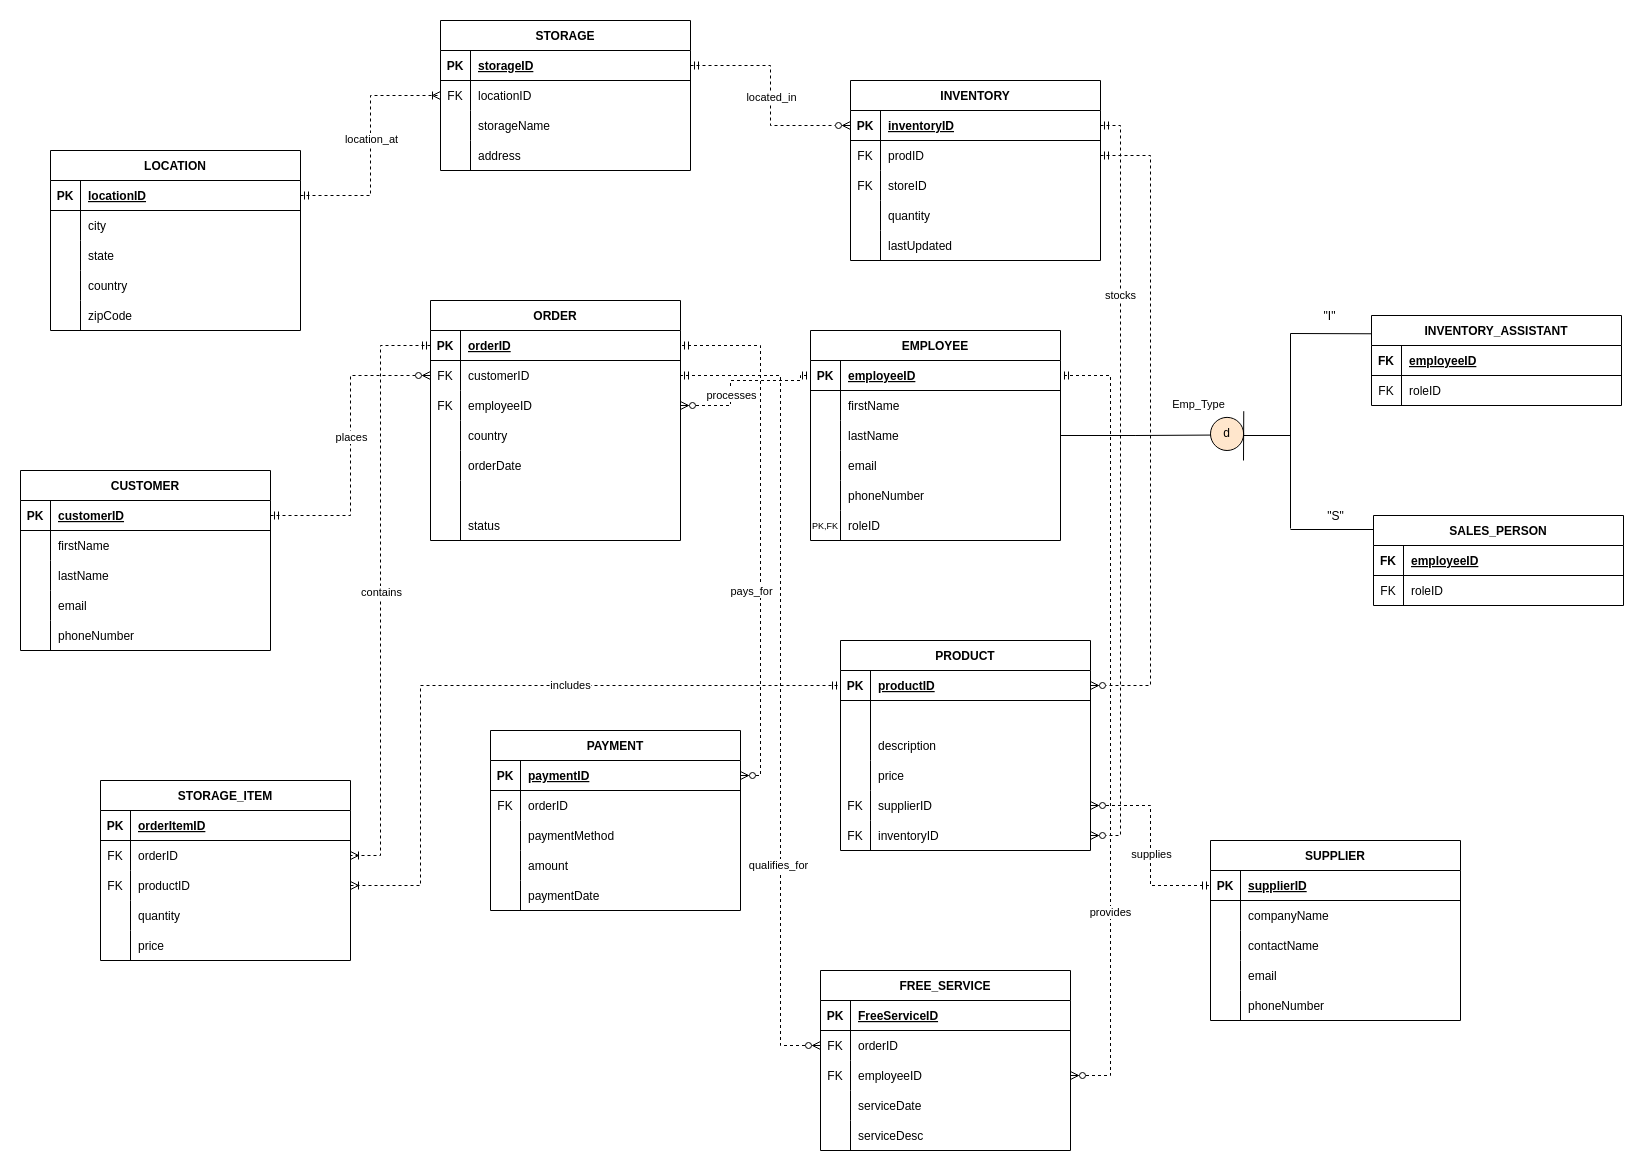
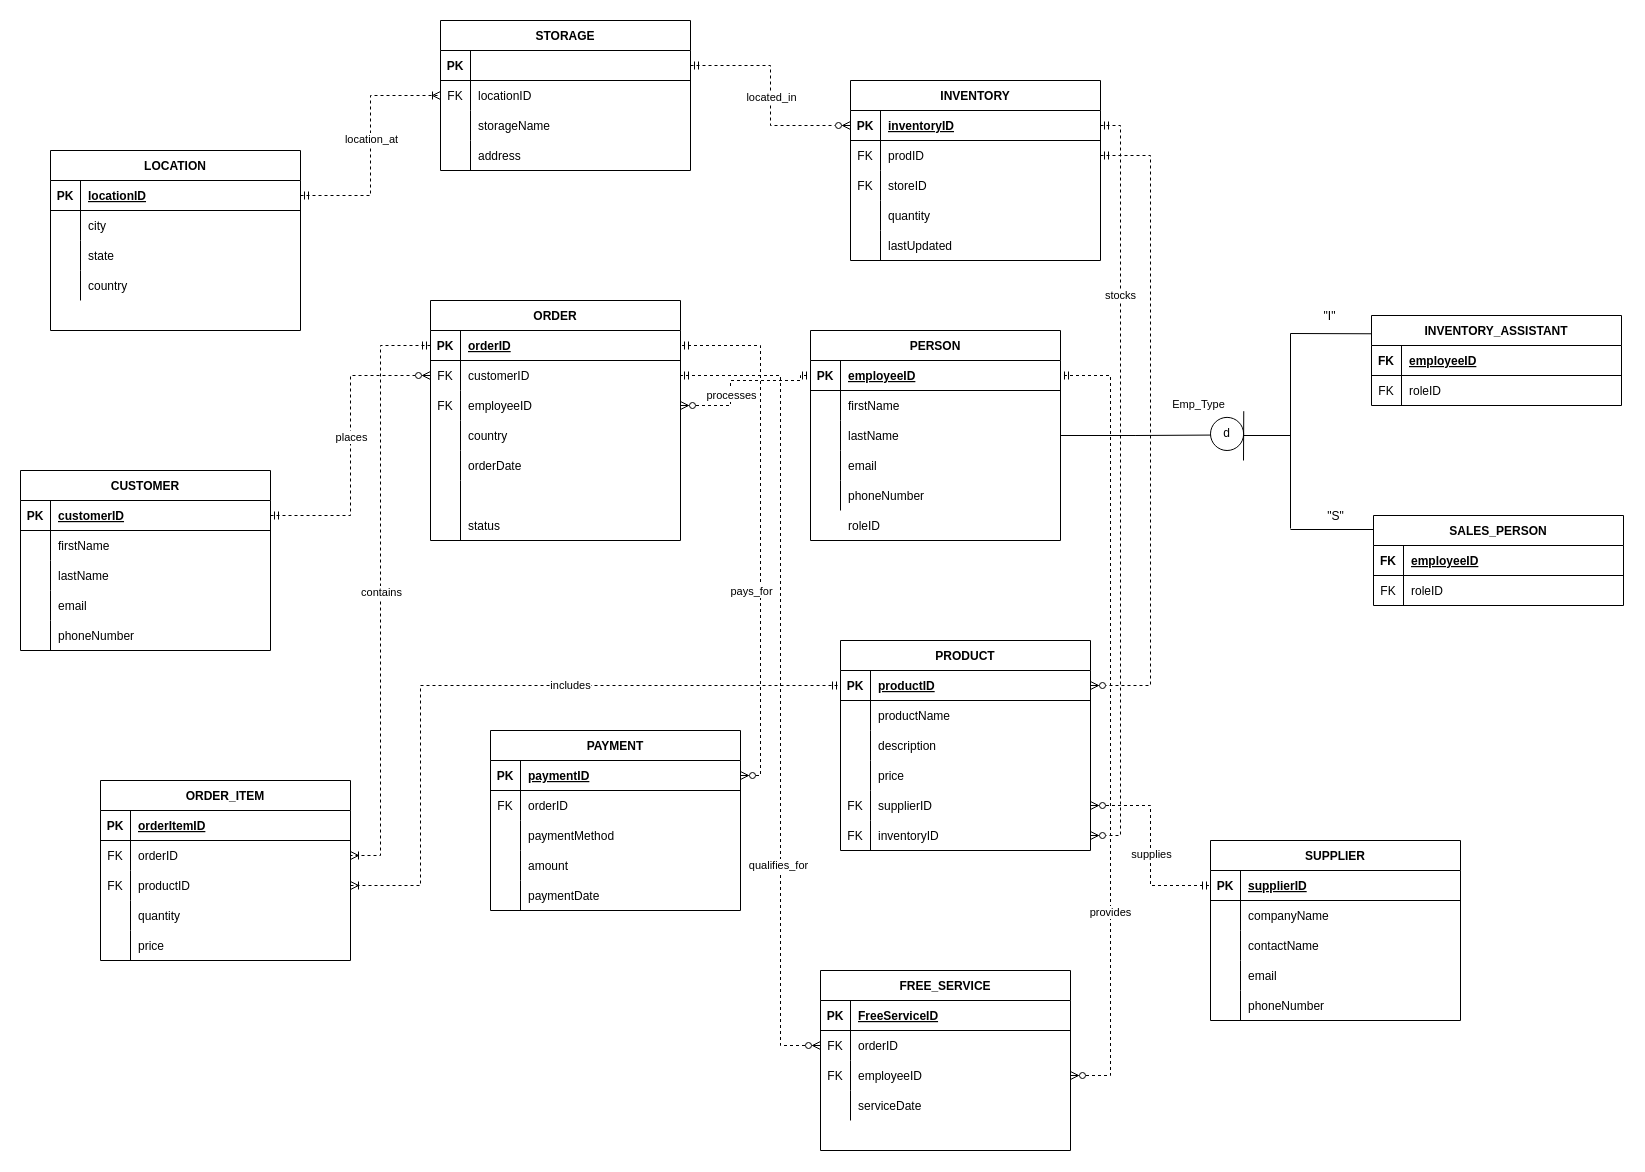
node "storageID": removed
node "zipCode": removed
node "EMPLOYEE": label "EMPLOYEE" -> "PERSON"
node "d": fillcolor #ffe6cc -> #ffffff
node "PK,FK": removed
node "productName": added
node "STORAGE_ITEM": label "STORAGE_ITEM" -> "ORDER_ITEM"
node "serviceDesc": removed
